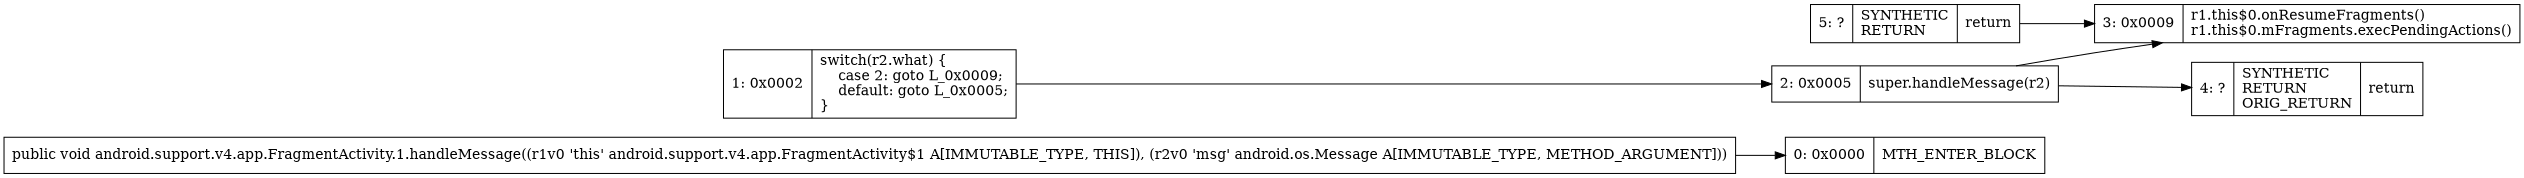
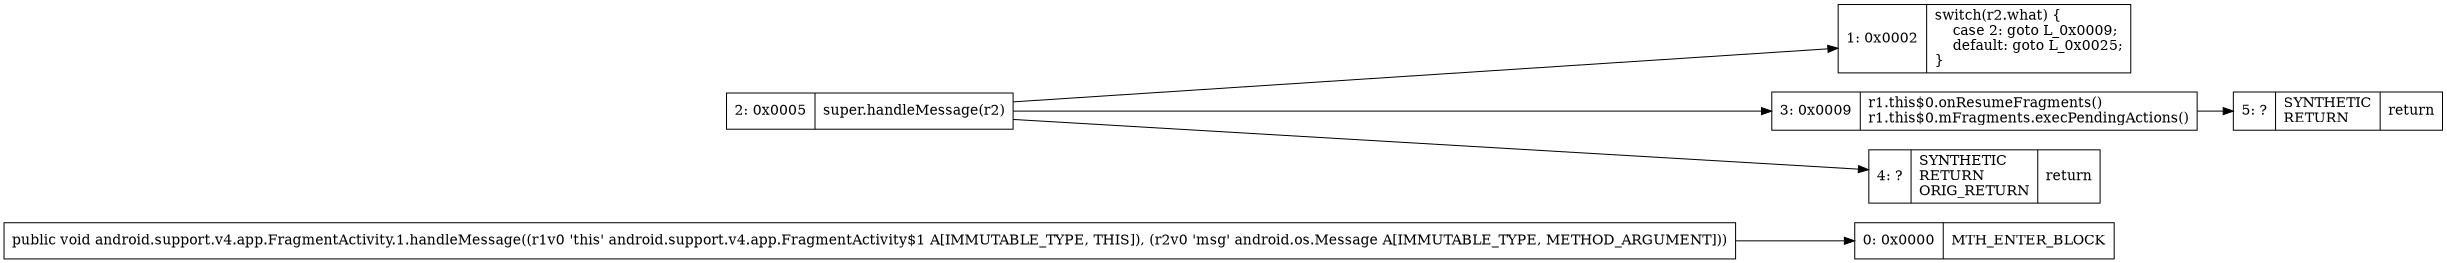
edge "5: ?" -> "3: 0x0009": reversed
edge "1: 0x0002" -> "2: 0x0005": reversed
node "1: 0x0002": text "default: goto L_0x0005;" -> "default: goto L_0x0025;"
